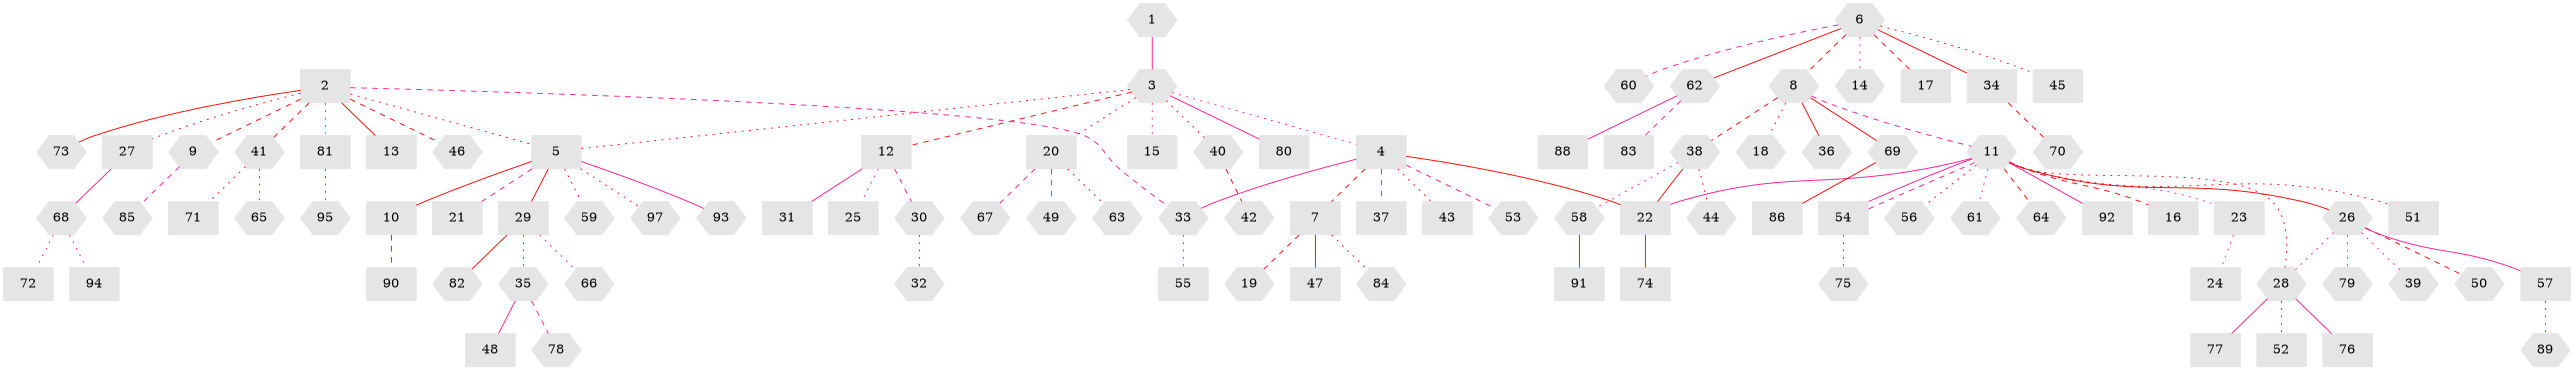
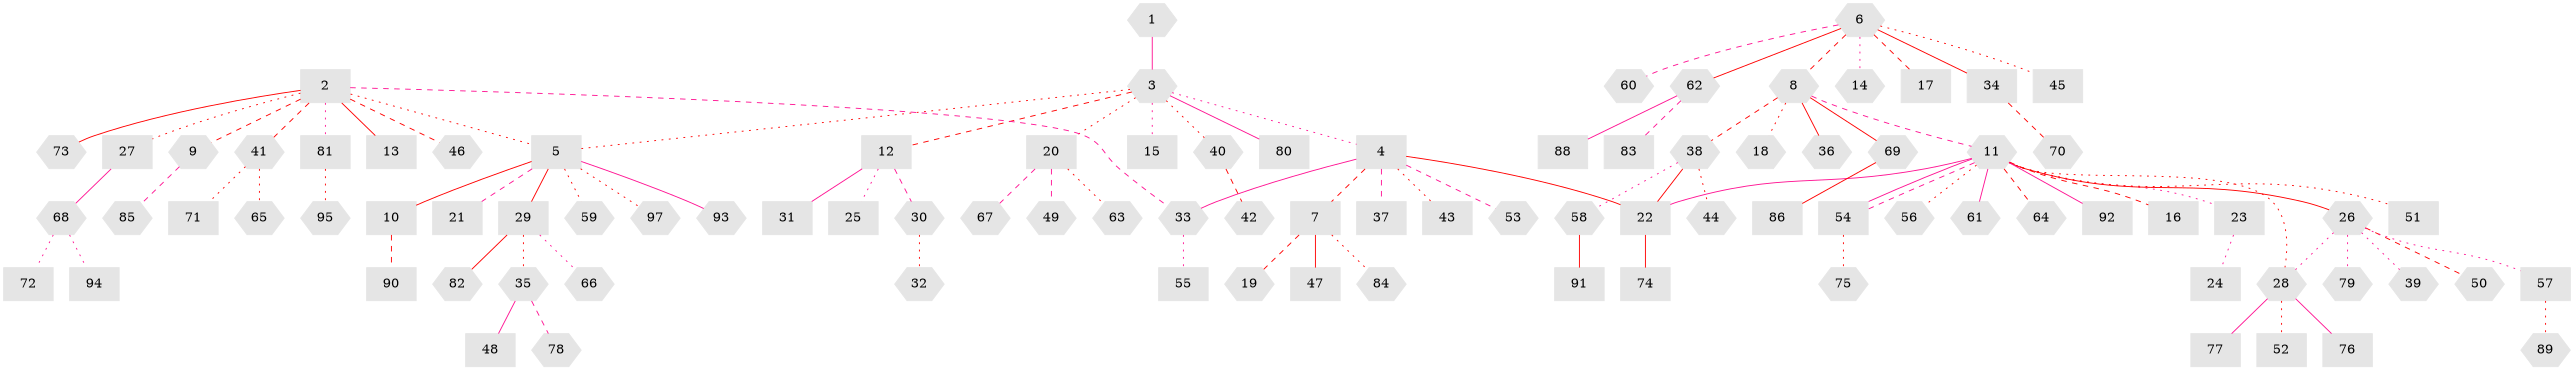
edge "11" -- "61": style dotted -> solid
edge "26" -- "57": style solid -> dotted
